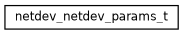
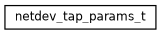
node "netdev_netdev_params_t": label "netdev_netdev_params_t" -> "netdev_tap_params_t"
